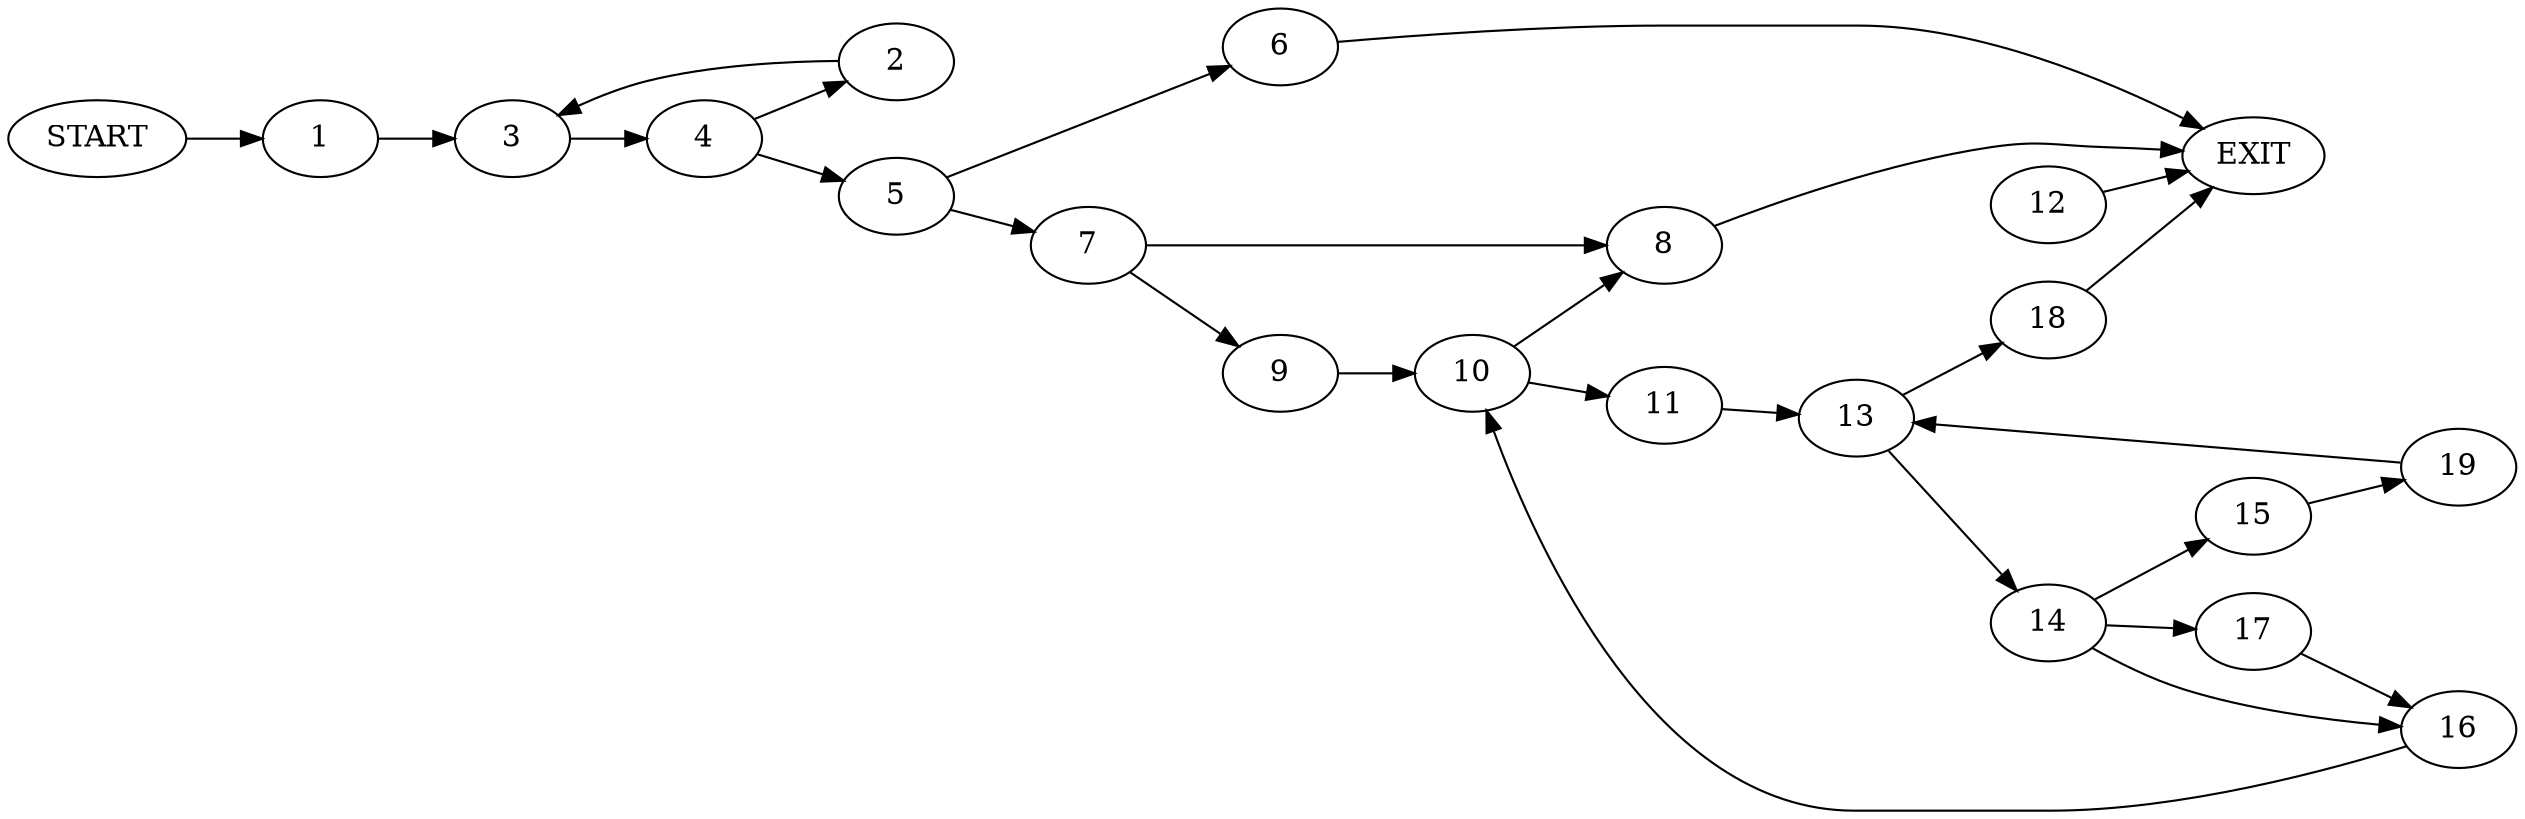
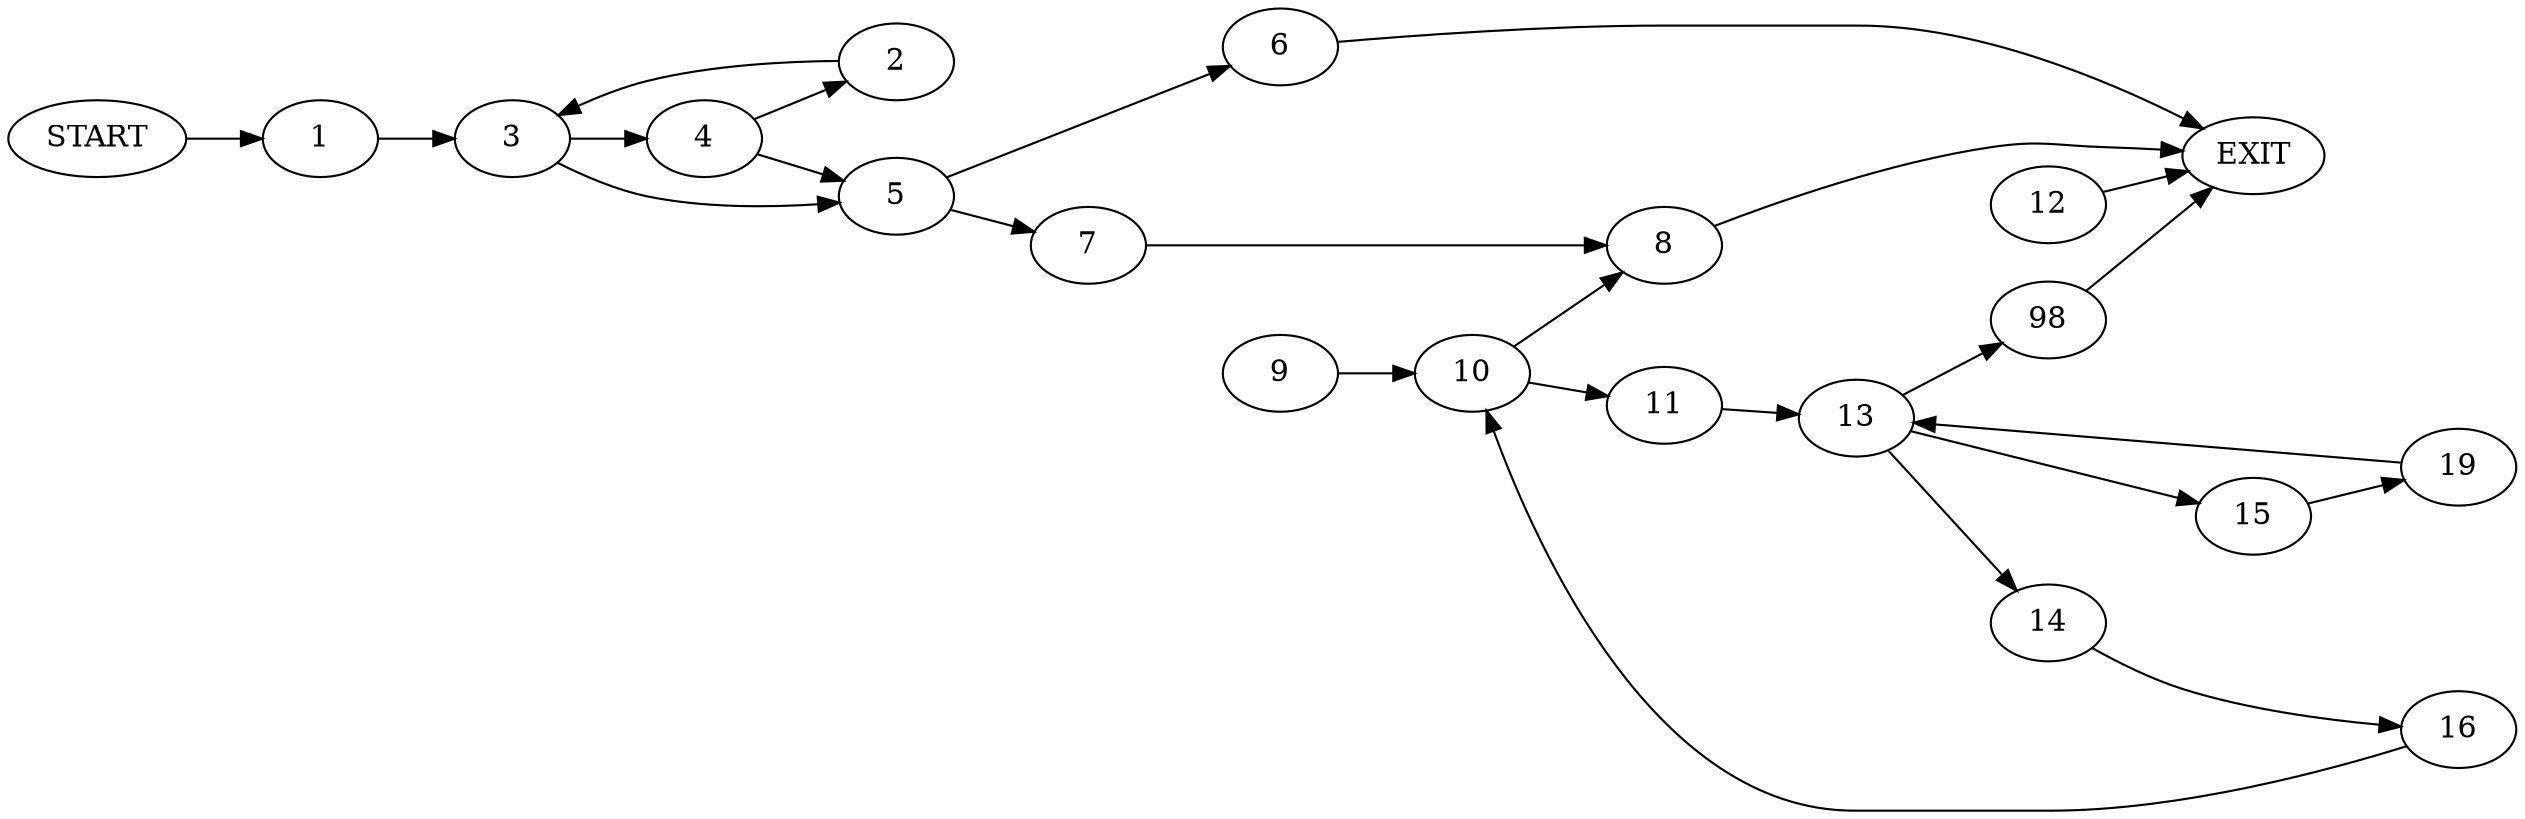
edge "3" -> "5": added
edge "7" -> "9": removed
node "18": label "18" -> "98"
edge "14" -> "15": now "13" -> "15"
node "17": removed
